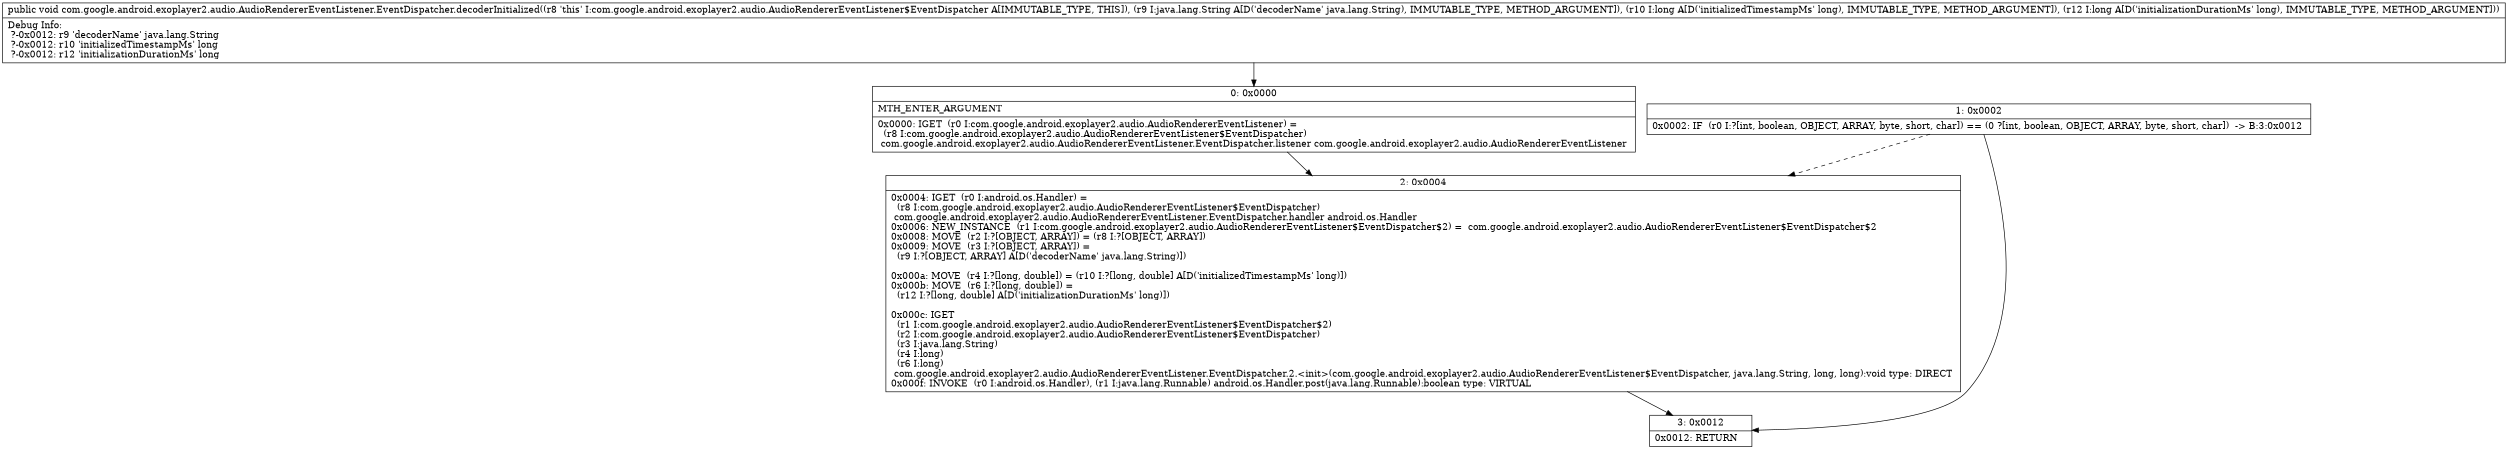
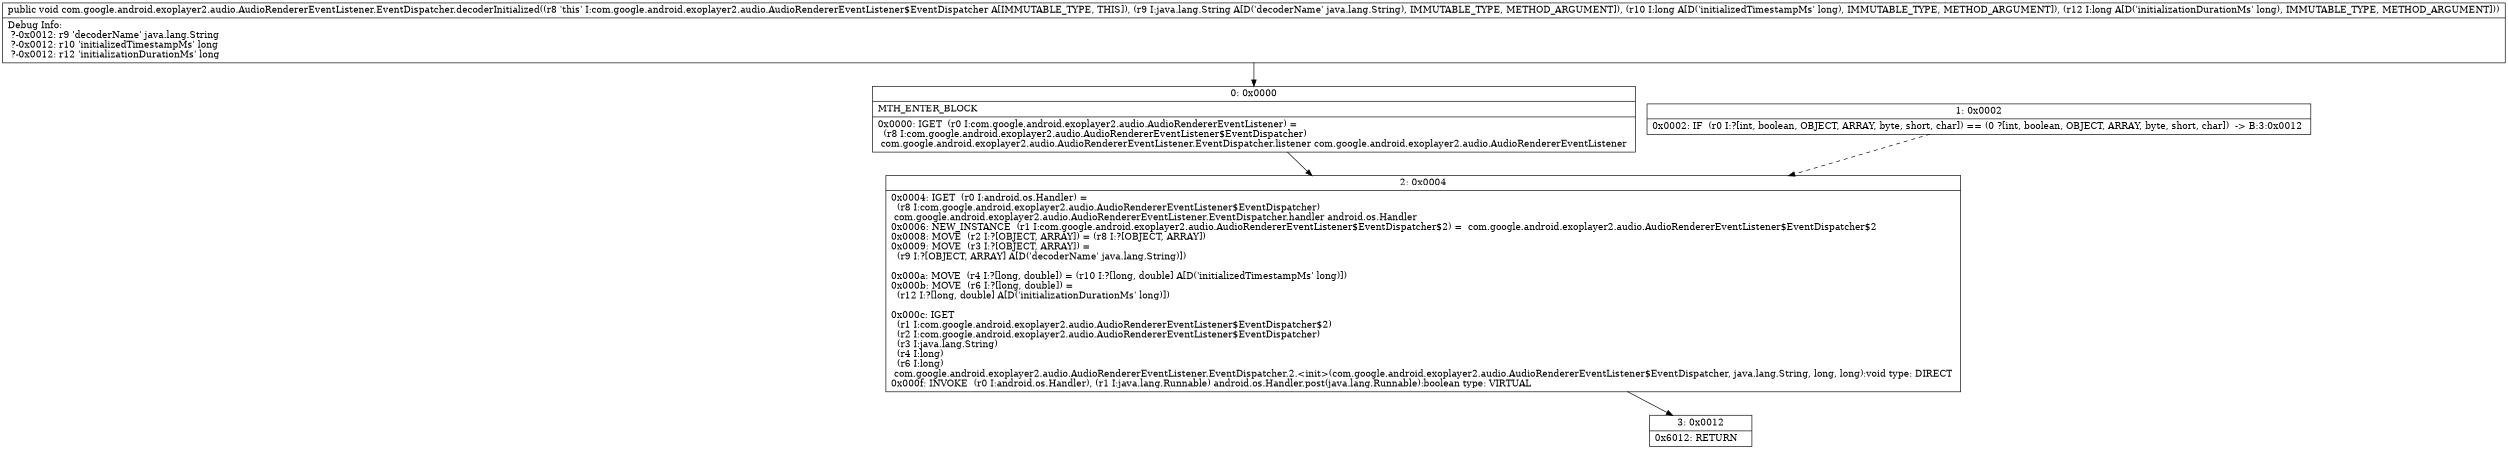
node "0: 0x0000": text "MTH_ENTER_ARGUMENT" -> "MTH_ENTER_BLOCK"
edge "1: 0x0002" -> "3: 0x0012": removed
node "3: 0x0012": text "0x0012: RETURN" -> "0x6012: RETURN"
